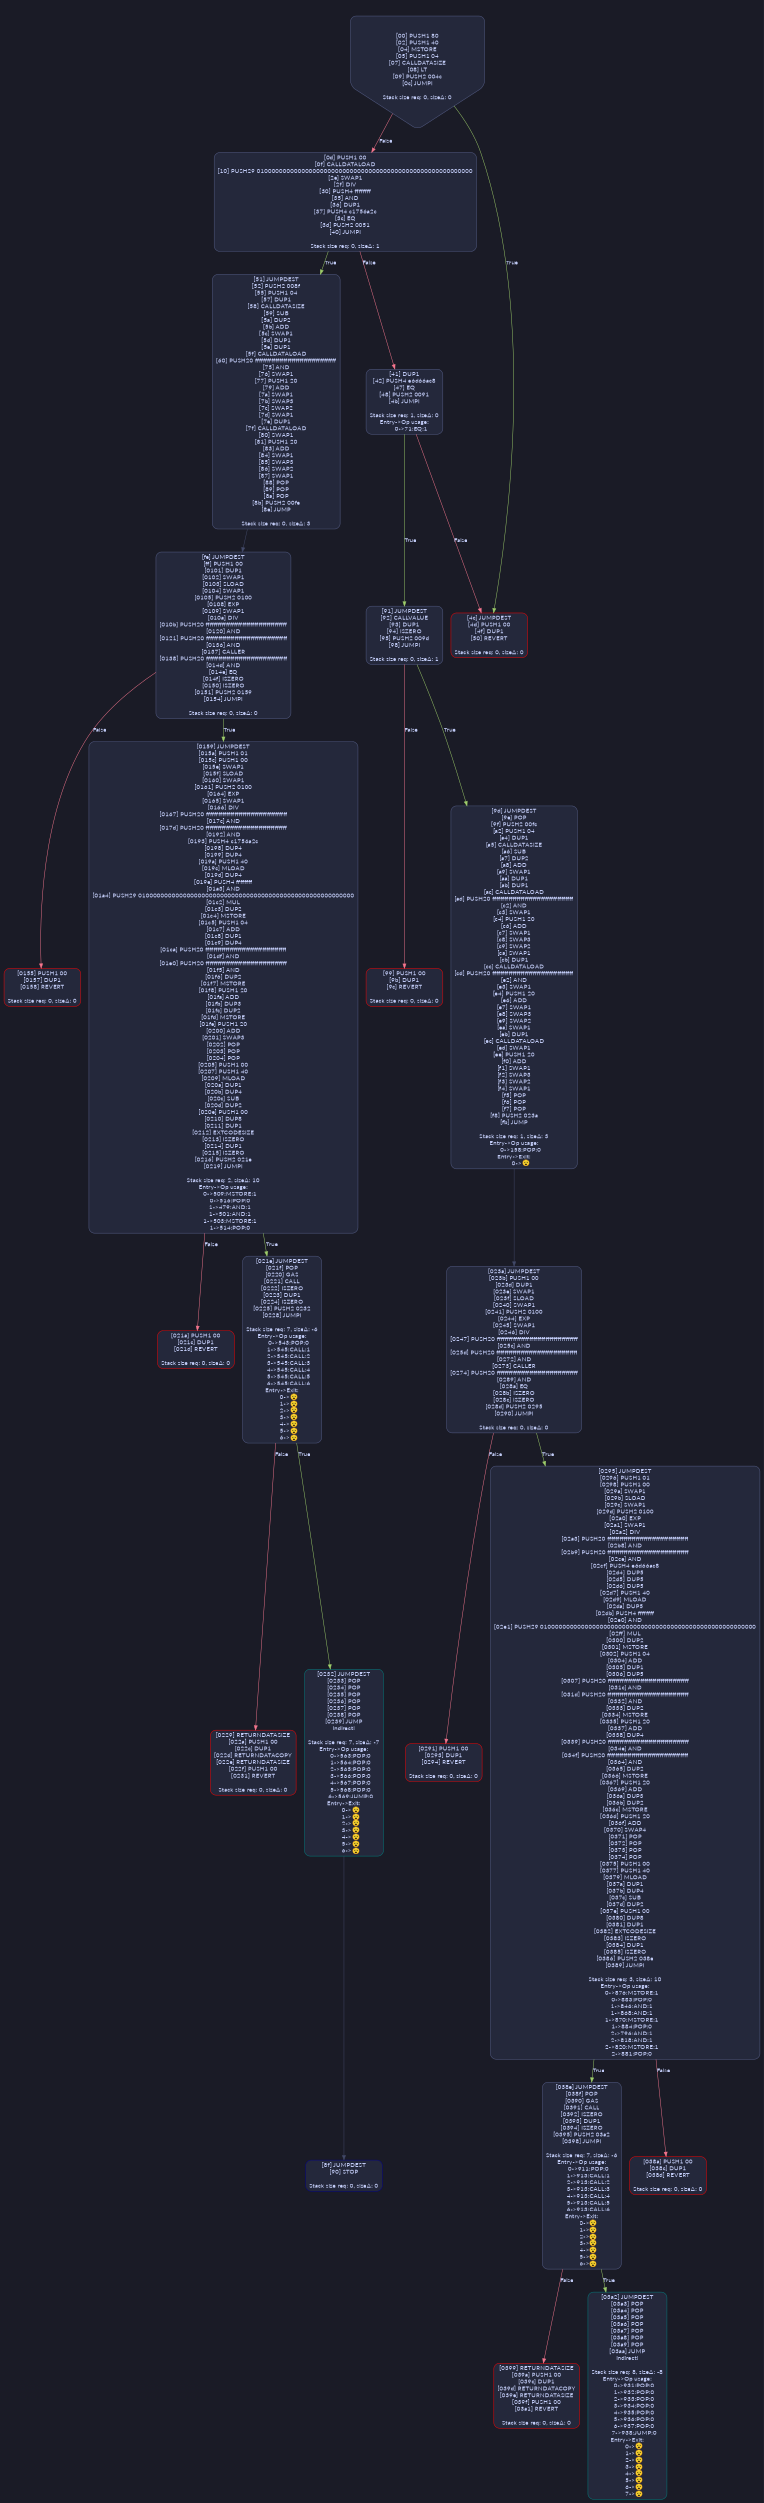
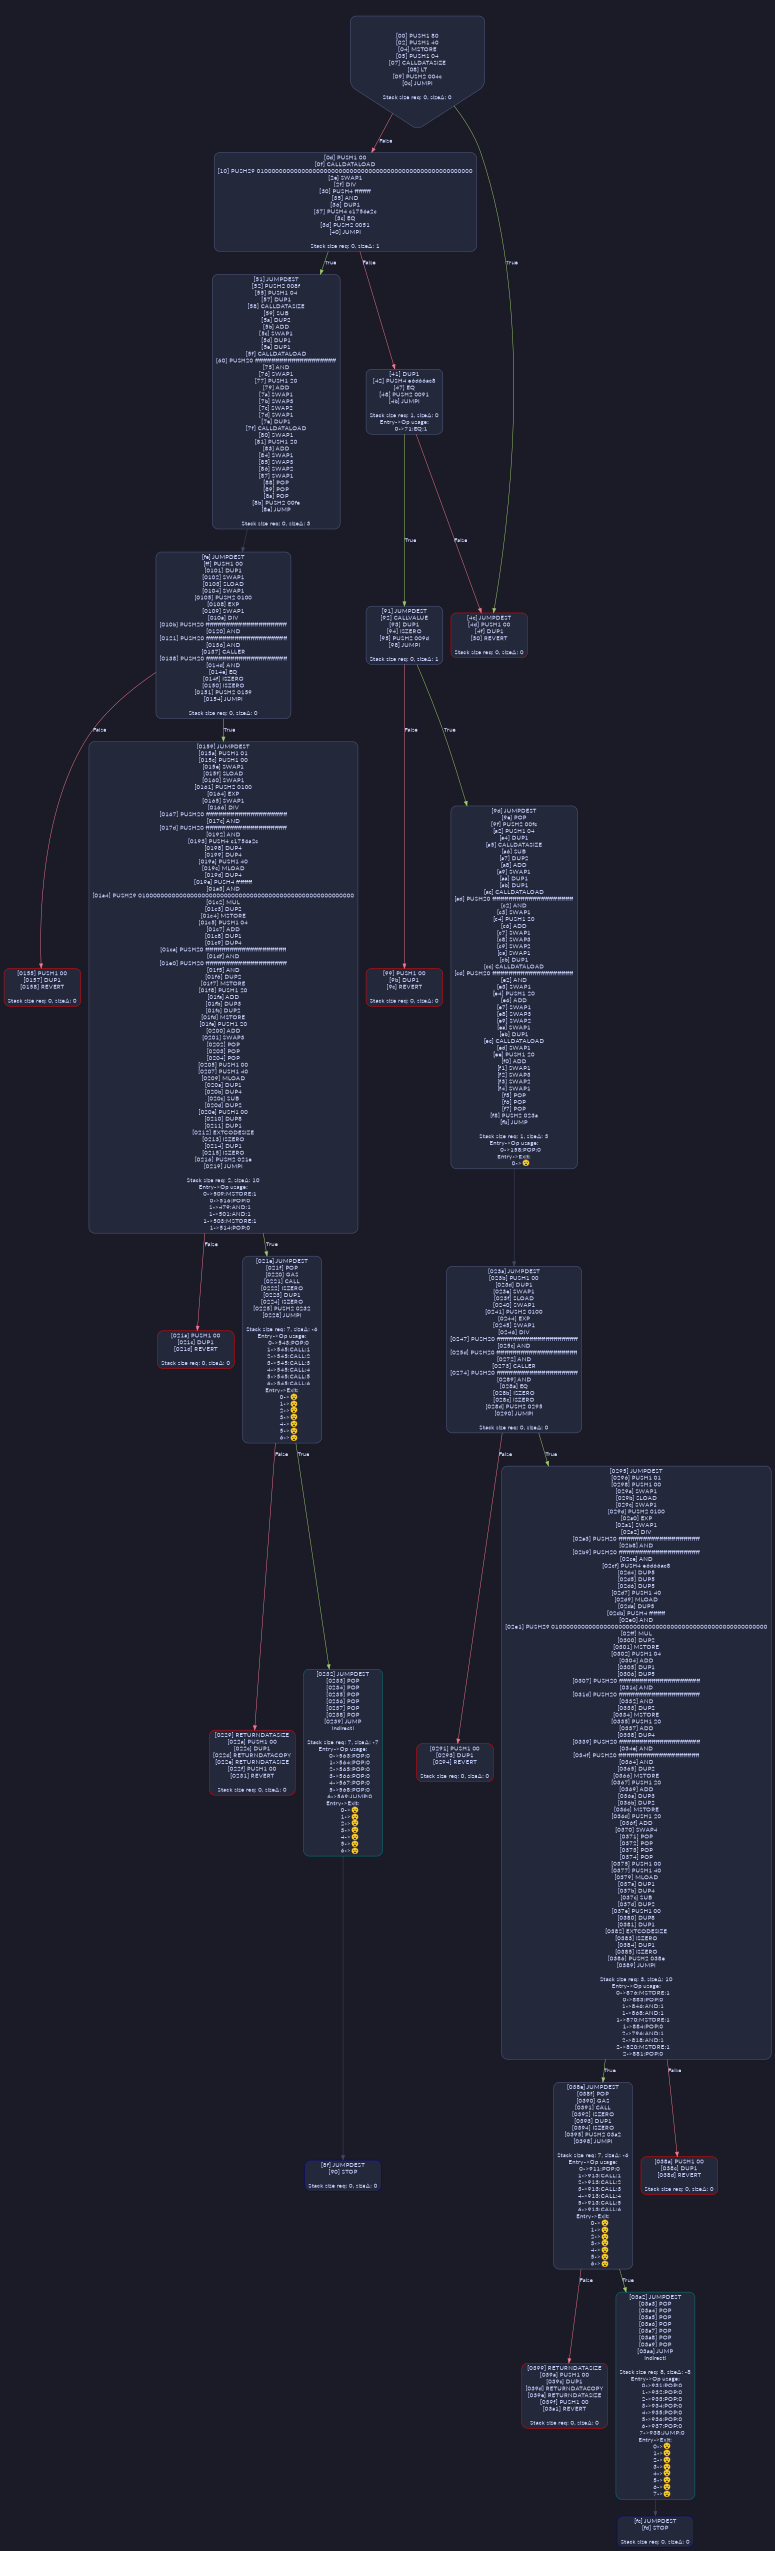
node "[fc] JUMPDEST [fd] STOP Stack size req: 0, sizeΔ: 0": added
